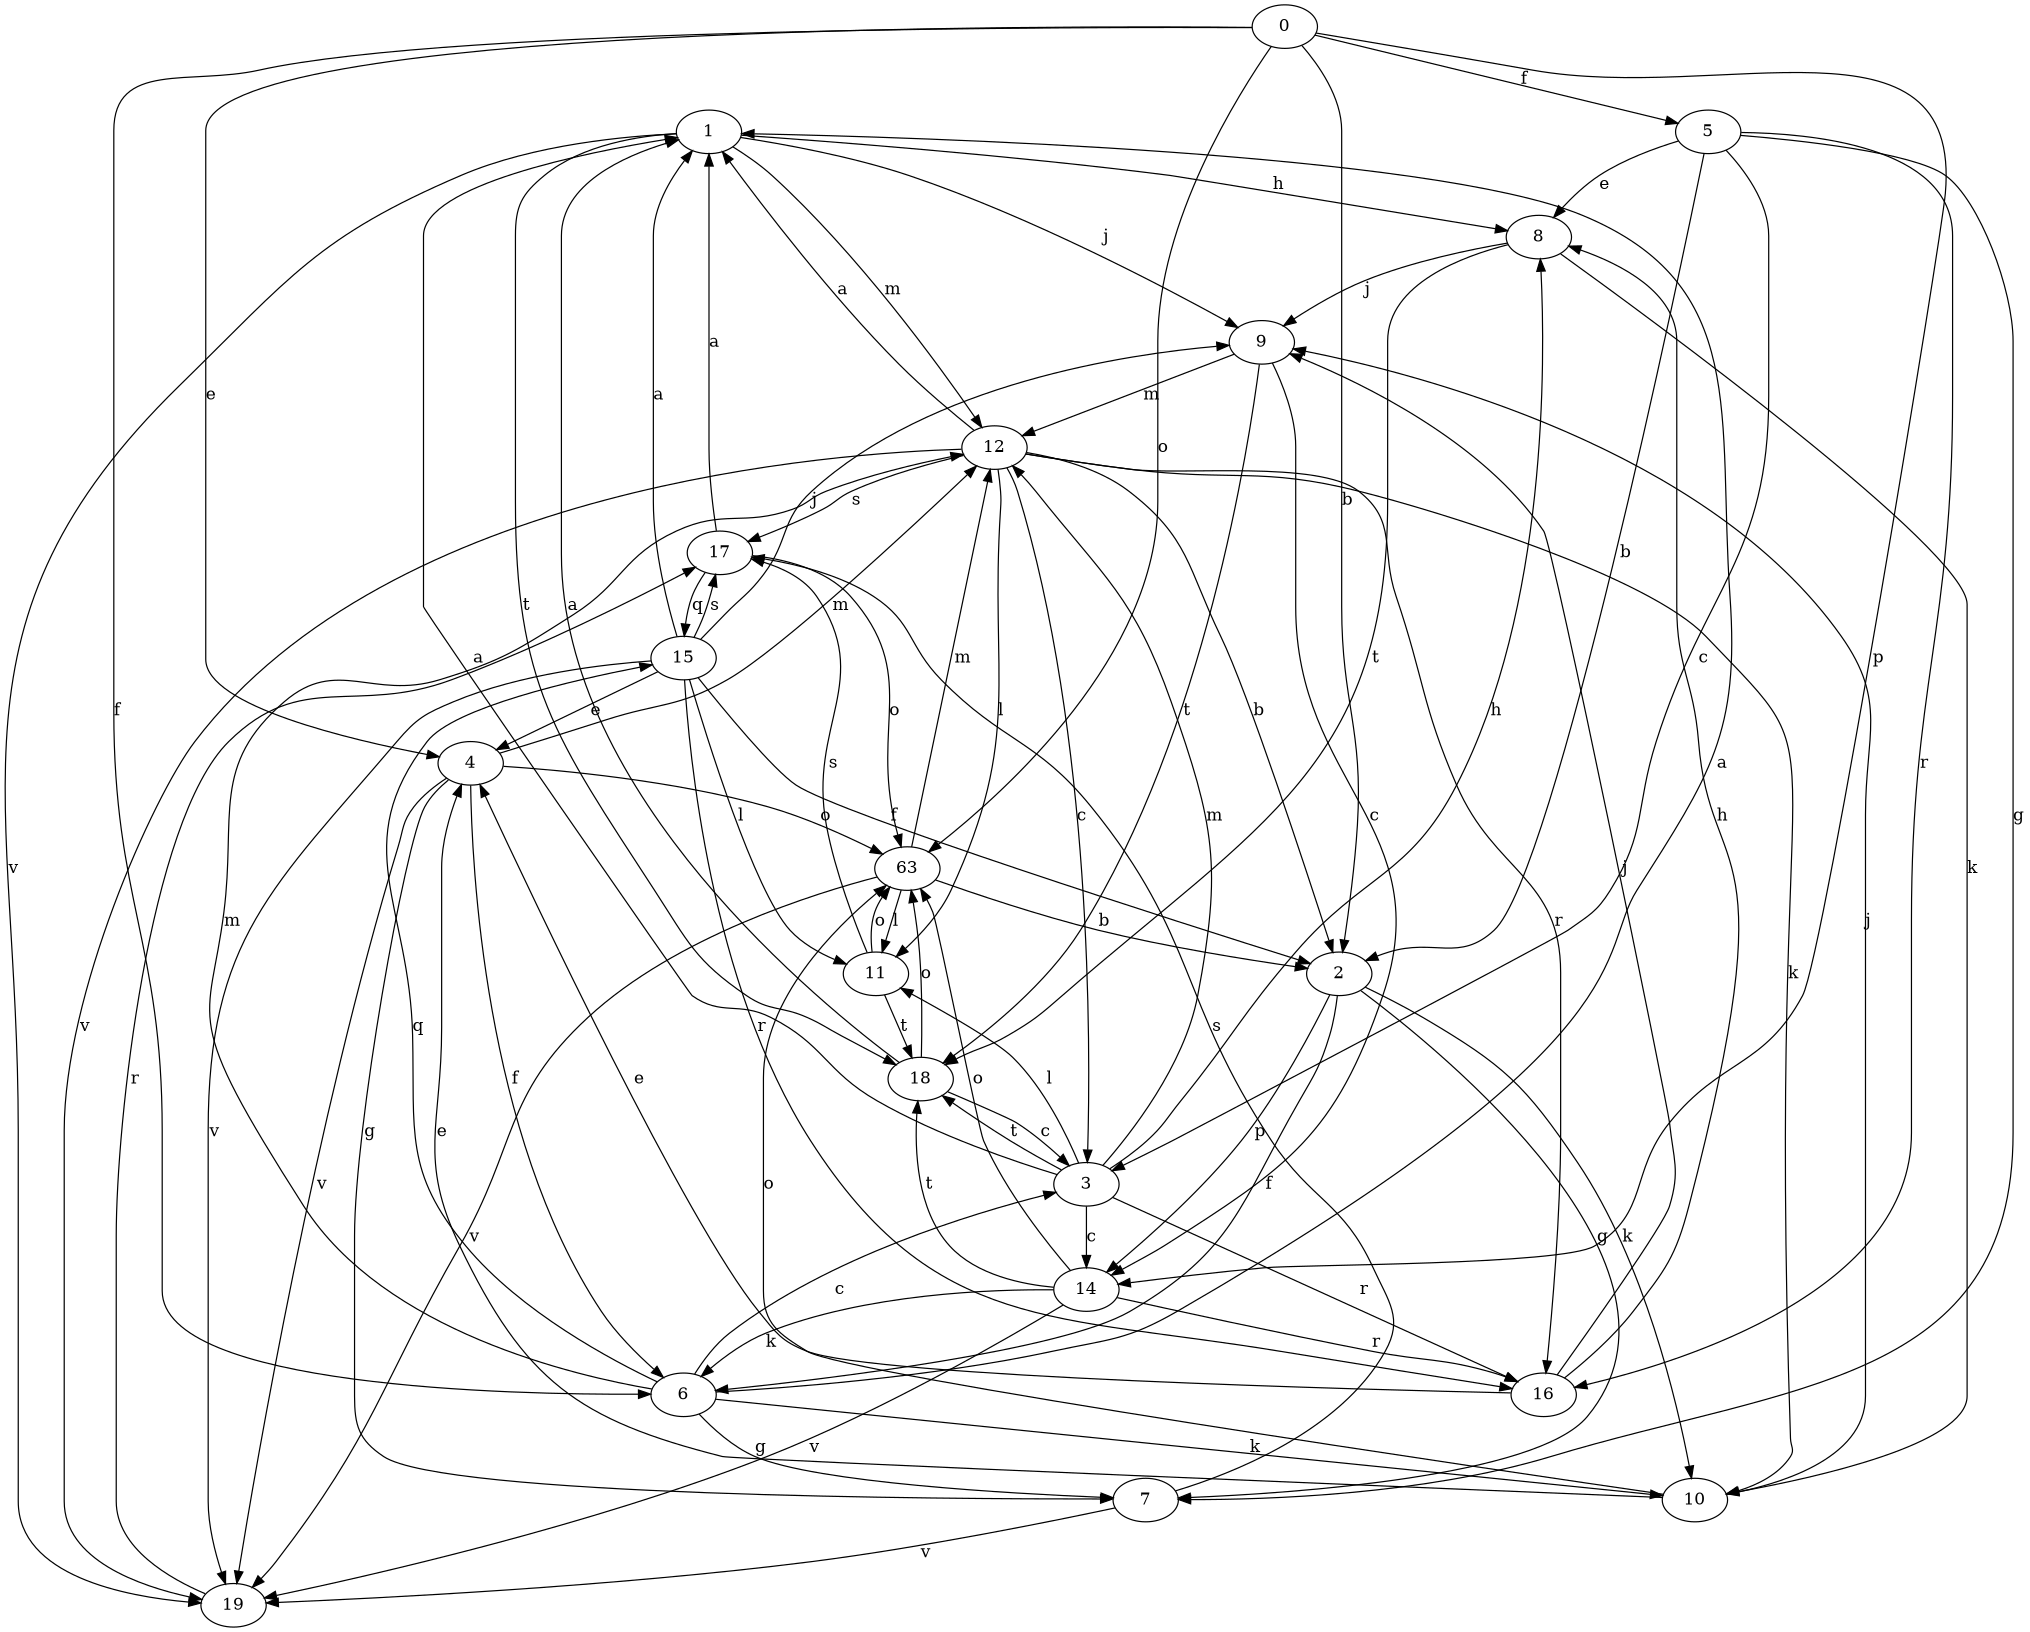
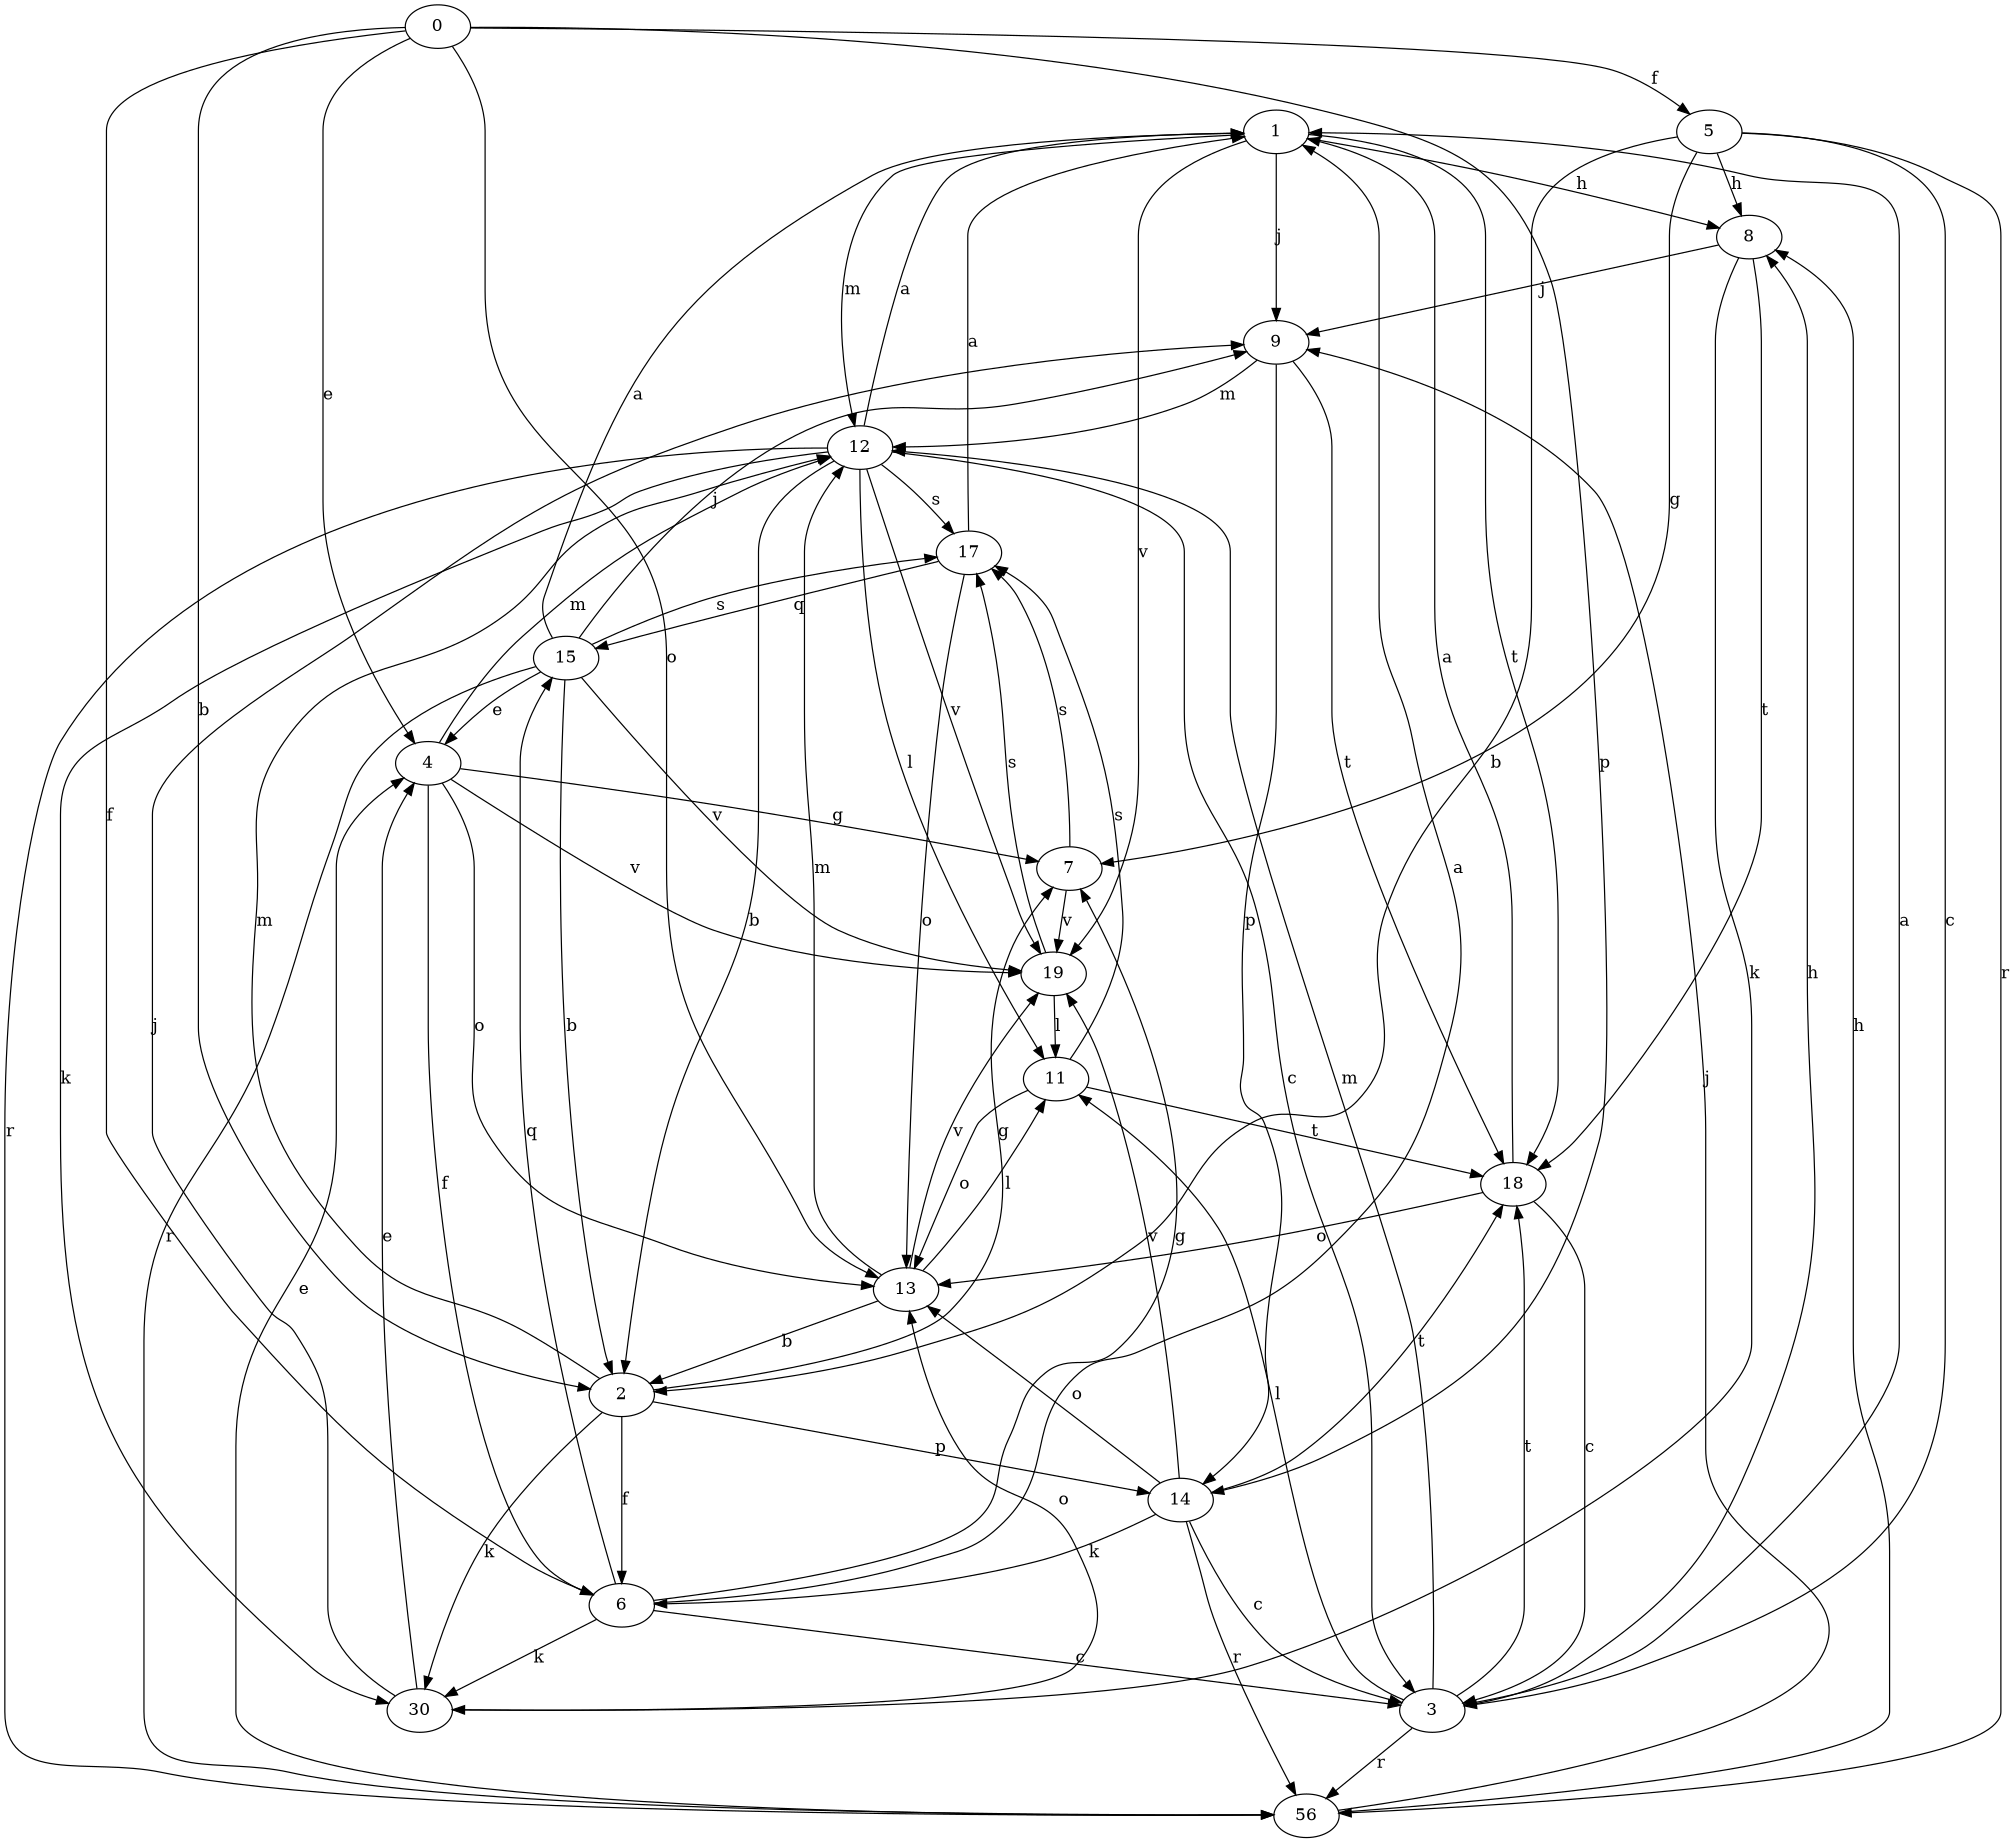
edge "5" -> "8": label "e" -> "h"
edge "6" -> "12": now "2" -> "12"
edge "15" -> "2": label "f" -> "b"
edge "9" -> "14": label "c" -> "p"
edge "15" -> "11": now "19" -> "11"
node "63": label "63" -> "13"
edge "19" -> "17": label "r" -> "s"
edge "3" -> "14": reversed
node "16": label "16" -> "56"
node "10": label "10" -> "30"
